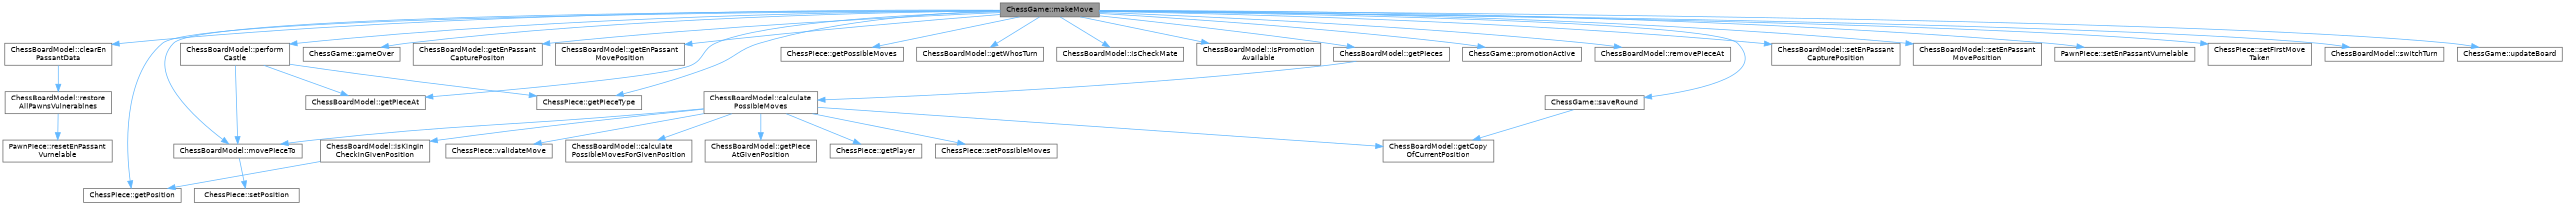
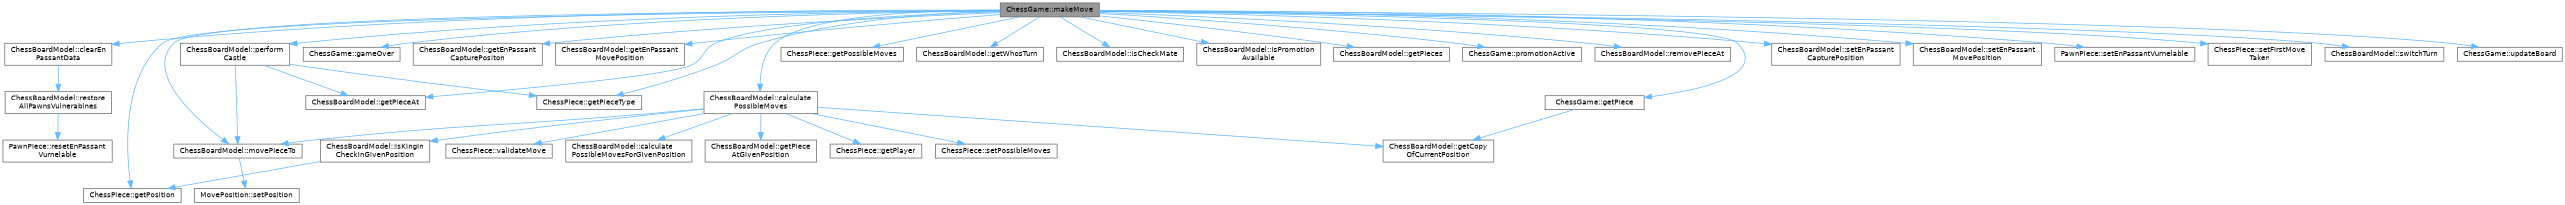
edge "ChessBoardModel::getPieces" -> "ChessBoardModel::calculate PossibleMoves": now "ChessGame::makeMove" -> "ChessBoardModel::calculate PossibleMoves"
node "ChessGame::saveRound": label "ChessGame::saveRound" -> "ChessGame::getPiece"
node "ChessPiece::setPosition": label "ChessPiece::setPosition" -> "MovePosition::setPosition"
